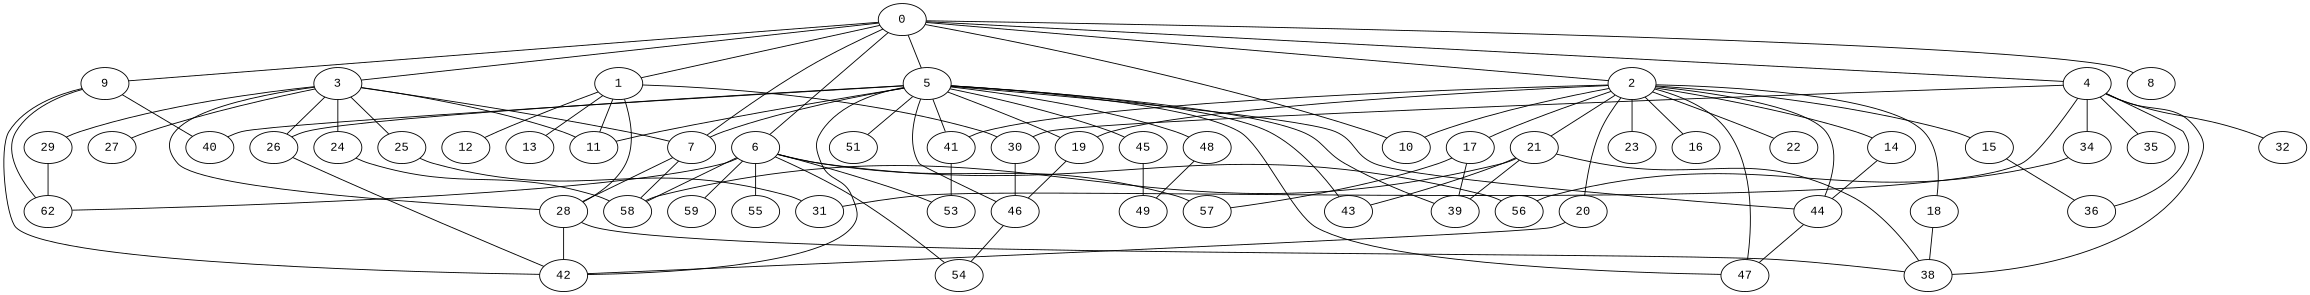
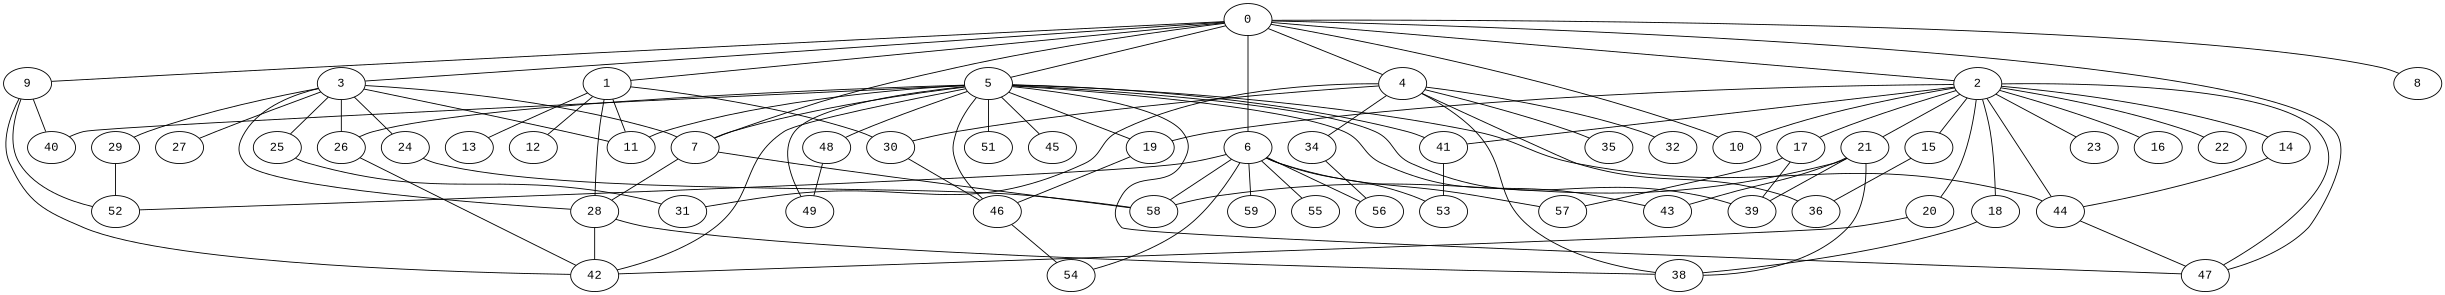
edge "0" -- "47": added
edge "45" -- "49": now "5" -- "49"
node "62": label "62" -> "52"
